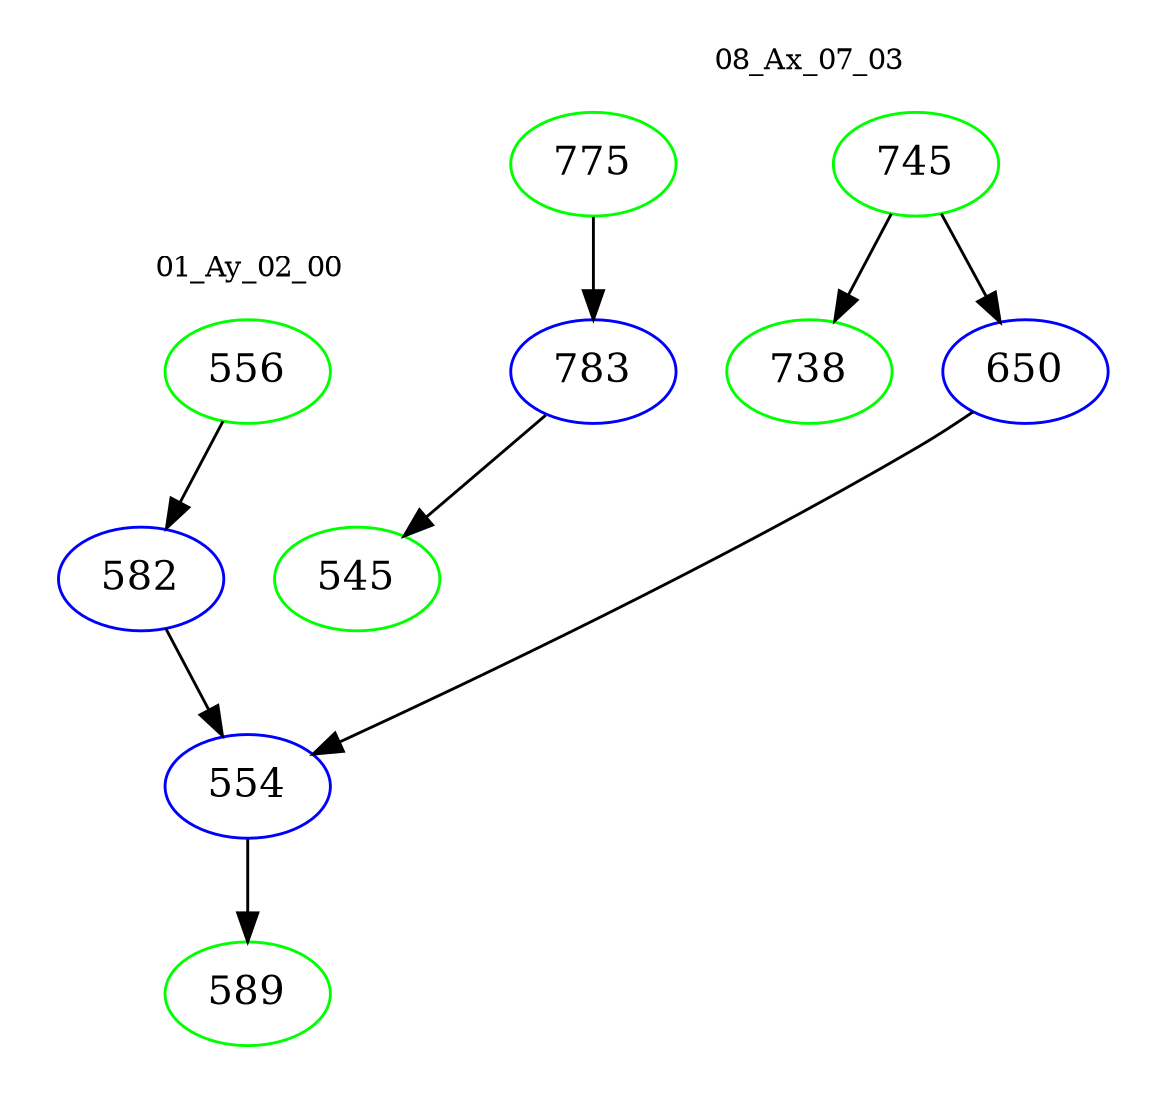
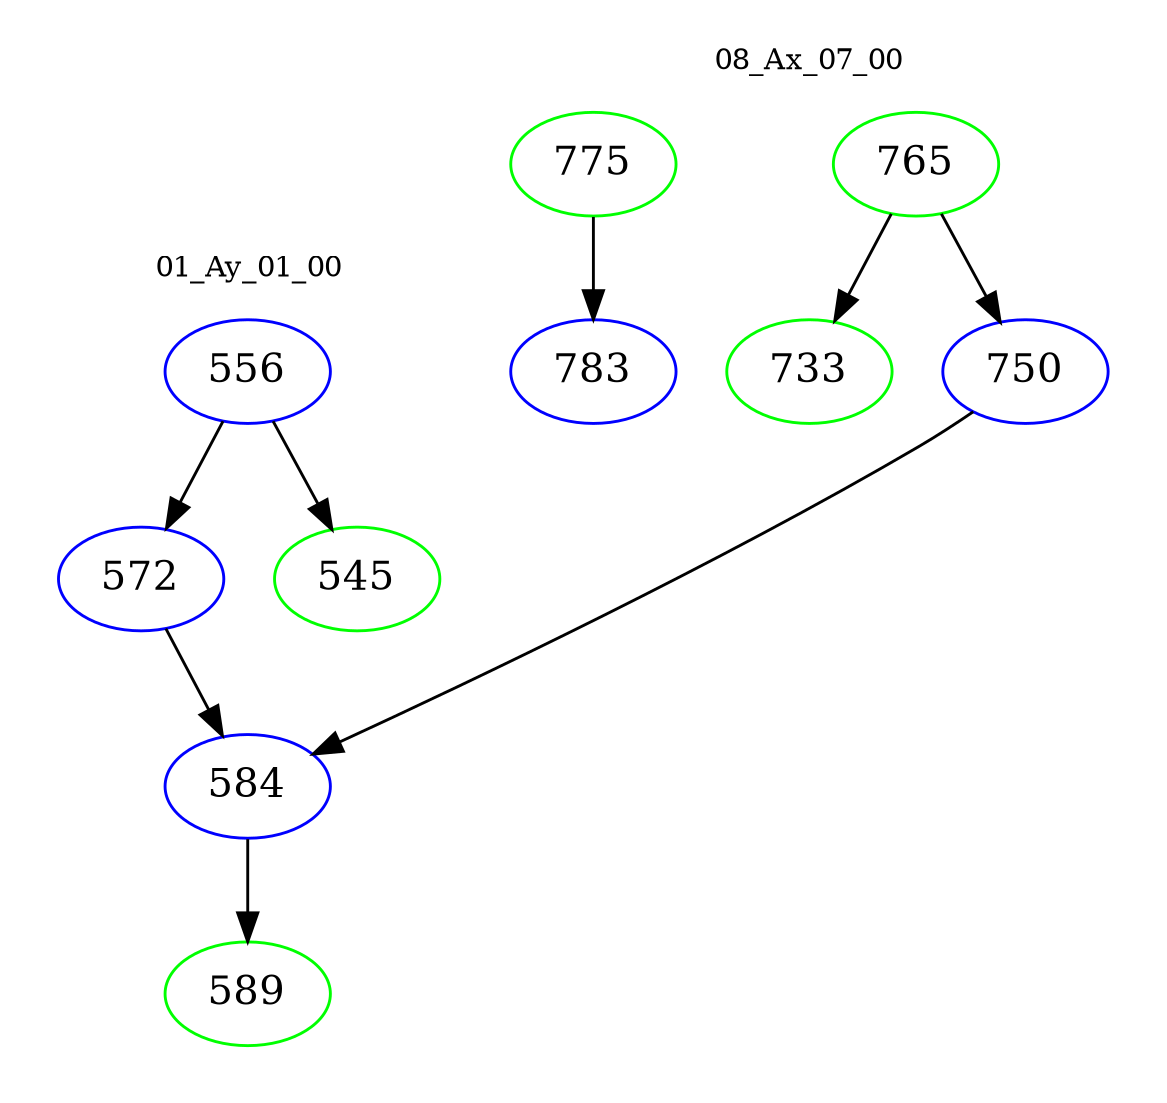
cluster "08_Ax_07_03": label "08_Ax_07_03" -> "08_Ax_07_00"
node "745": label "745" -> "765"
cluster "01_Ay_02_00": label "01_Ay_02_00" -> "01_Ay_01_00"
node "556": color green -> blue
node "738": label "738" -> "733"
node "650": label "650" -> "750"
edge "783" -> "545": now "556" -> "545"
node "582": label "582" -> "572"
node "554": label "554" -> "584"
